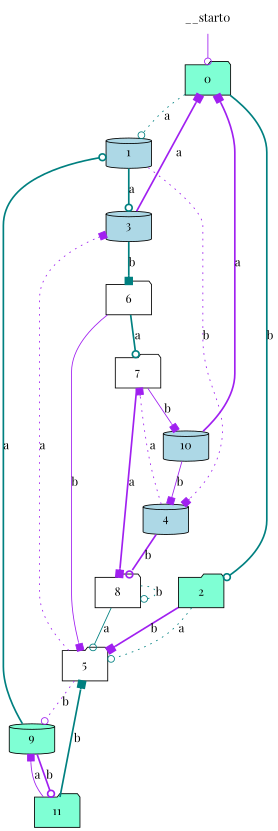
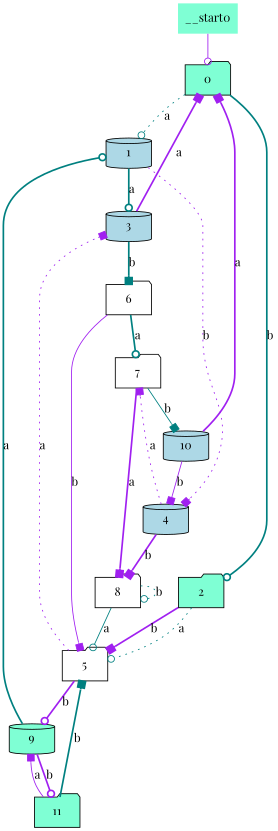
node "__start0": fillcolor white -> aquamarine
edge "7" -> "10": color purple -> teal
edge "4" -> "8": arrowhead odot -> box
edge "5" -> "9": style dotted -> bold
